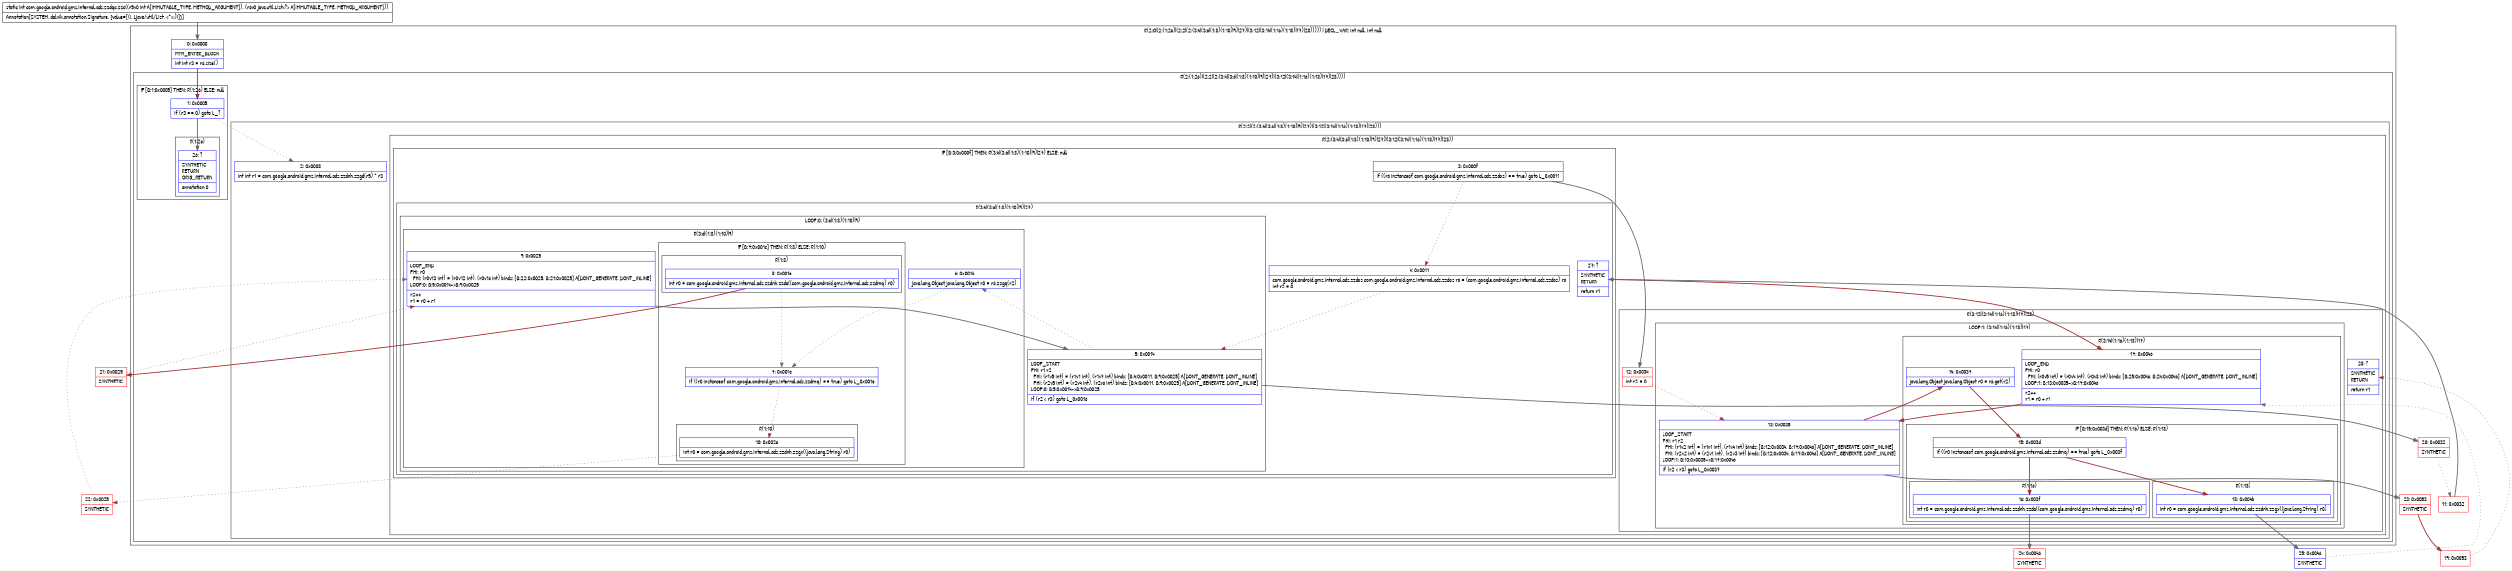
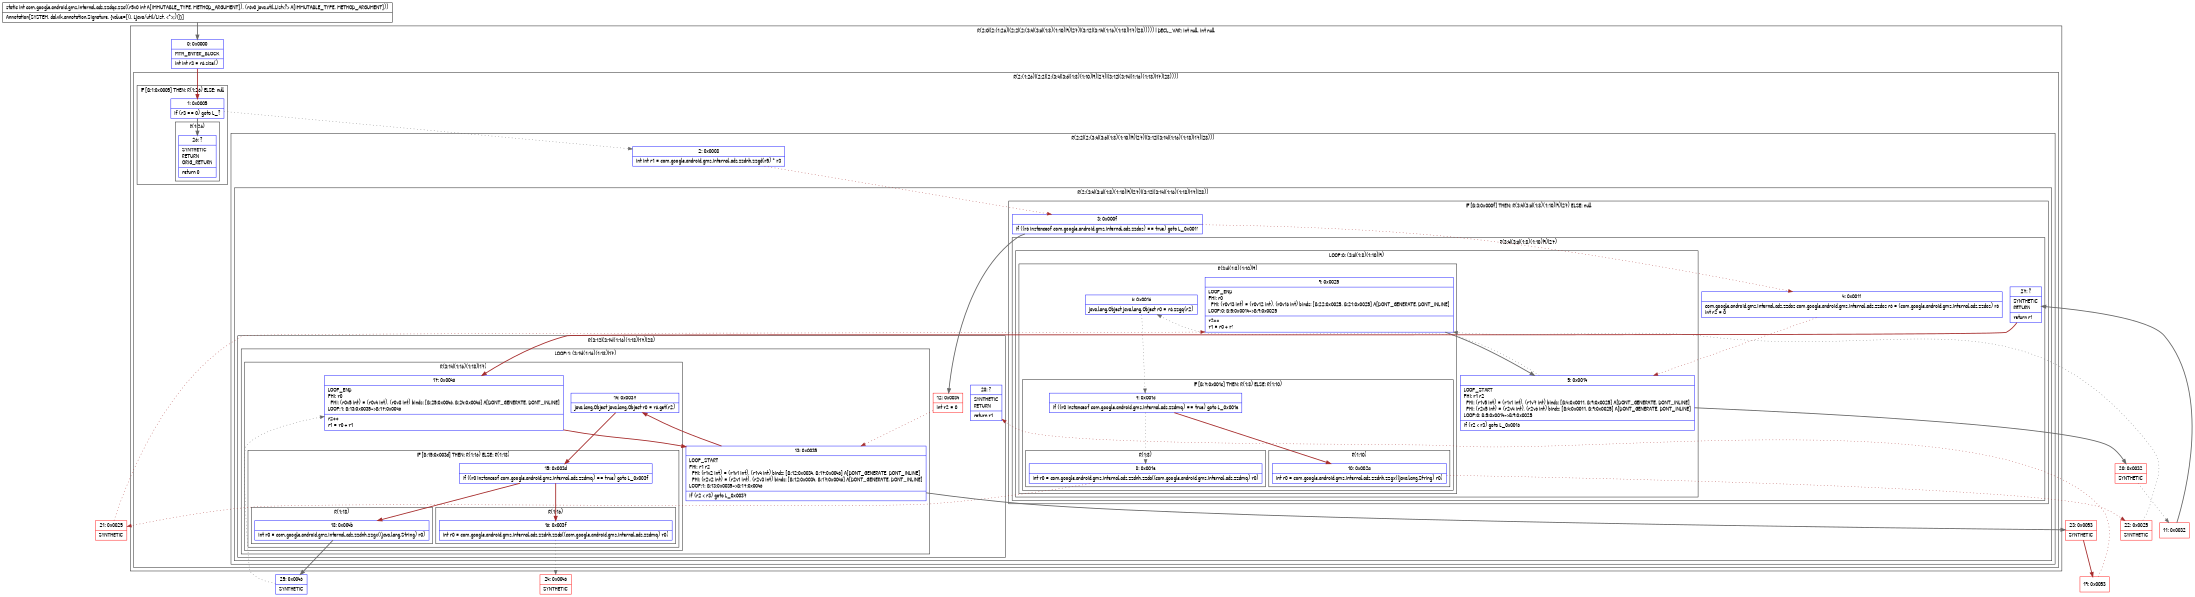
node "26: ?": text "annotation 0" -> "return 0"
edge "2: 0x0008" -> "3: 0x000f": added
edge "8: 0x001e" -> "7: 0x001c": reversed
edge "8: 0x001e" -> "21: 0x0025": style bold -> dotted
edge "7: 0x001c" -> "10: 0x002a": style dotted -> bold
edge "16: 0x003f" -> "24: 0x0046": style bold -> dotted
